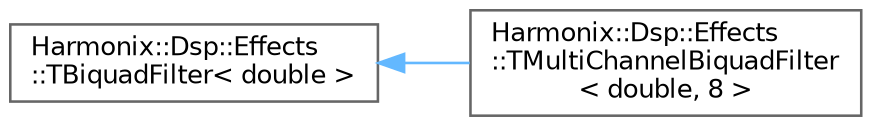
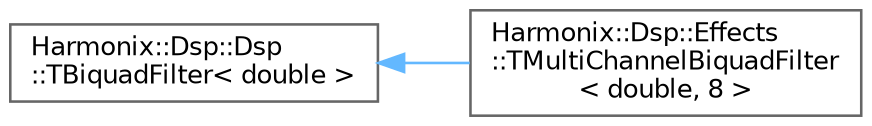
node "Harmonix::Dsp::Effects ::TBiquadFilter< double >": label "Harmonix::Dsp::Effects ::TBiquadFilter< double >" -> "Harmonix::Dsp::Dsp ::TBiquadFilter< double >"
